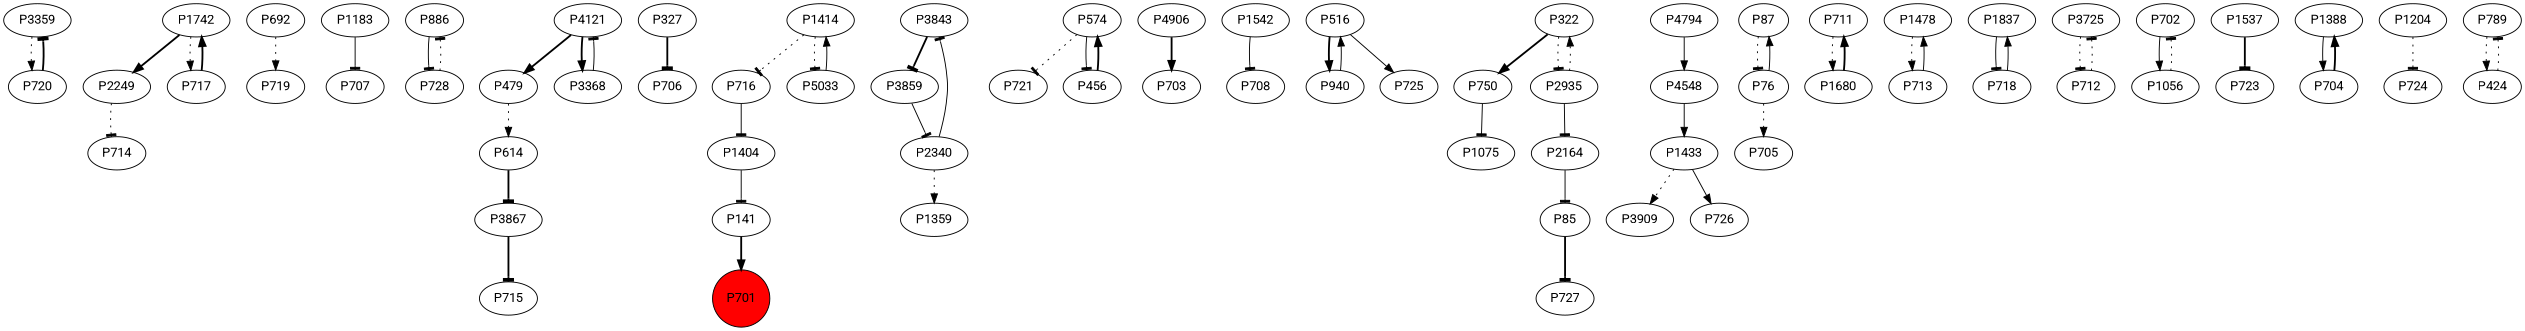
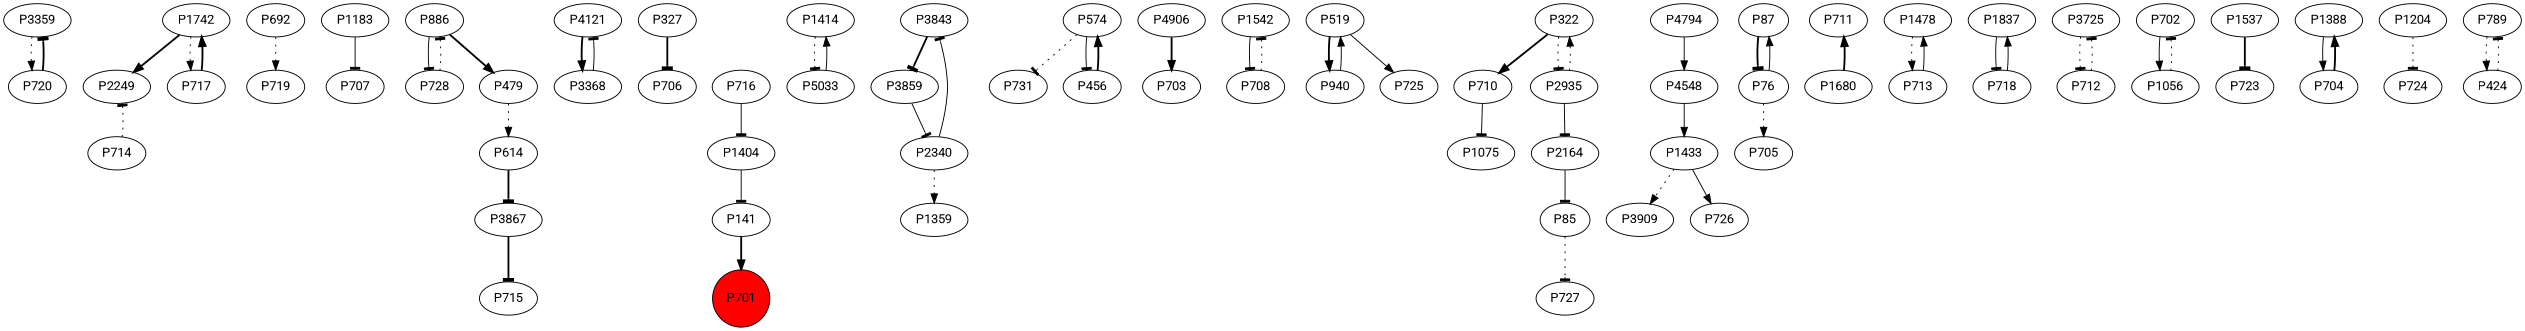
node "P516": label "P516" -> "P519"
edge "P711" -> "P1680": removed
edge "P4121" -> "P479": now "P886" -> "P479"
edge "P87" -> "P76": style dotted -> bold
edge "P1414" -> "P716": removed
edge "P708" -> "P1542": added
node "P721": label "P721" -> "P731"
node "P750": label "P750" -> "P710"
edge "P2249" -> "P714": reversed
edge "P85" -> "P727": style bold -> dotted
